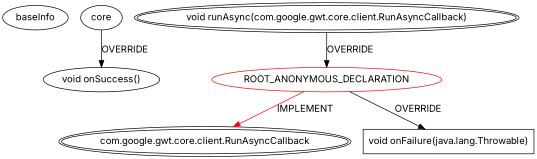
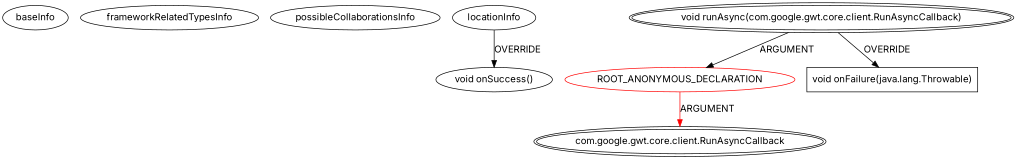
node "core": label "core" -> "locationInfo"
node "frameworkRelatedTypesInfo": added
node "possibleCollaborationsInfo": added
edge "void runAsync(com.google.gwt.core.client.RunAsyncCallback)" -> "ROOT_ANONYMOUS_DECLARATION": label "OVERRIDE" -> "ARGUMENT"
edge "ROOT_ANONYMOUS_DECLARATION" -> "com.google.gwt.core.client.RunAsyncCallback": label "IMPLEMENT" -> "ARGUMENT"
edge "ROOT_ANONYMOUS_DECLARATION" -> "void onFailure(java.lang.Throwable)": now "void runAsync(com.google.gwt.core.client.RunAsyncCallback)" -> "void onFailure(java.lang.Throwable)"
